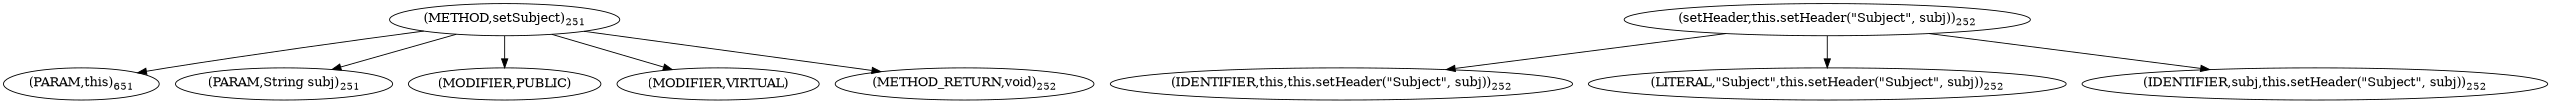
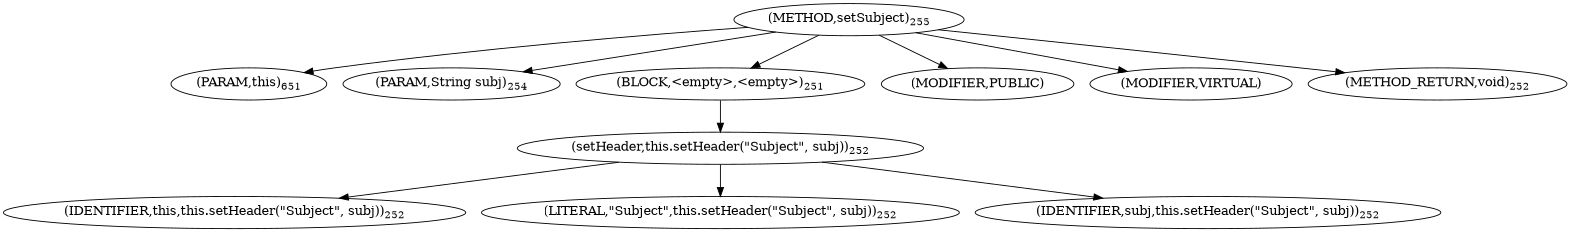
node "(METHOD,setSubject)": text "251" -> "255"
node "(PARAM,String subj)": text "251" -> "254"
node "(BLOCK,<empty>,<empty>)": added
